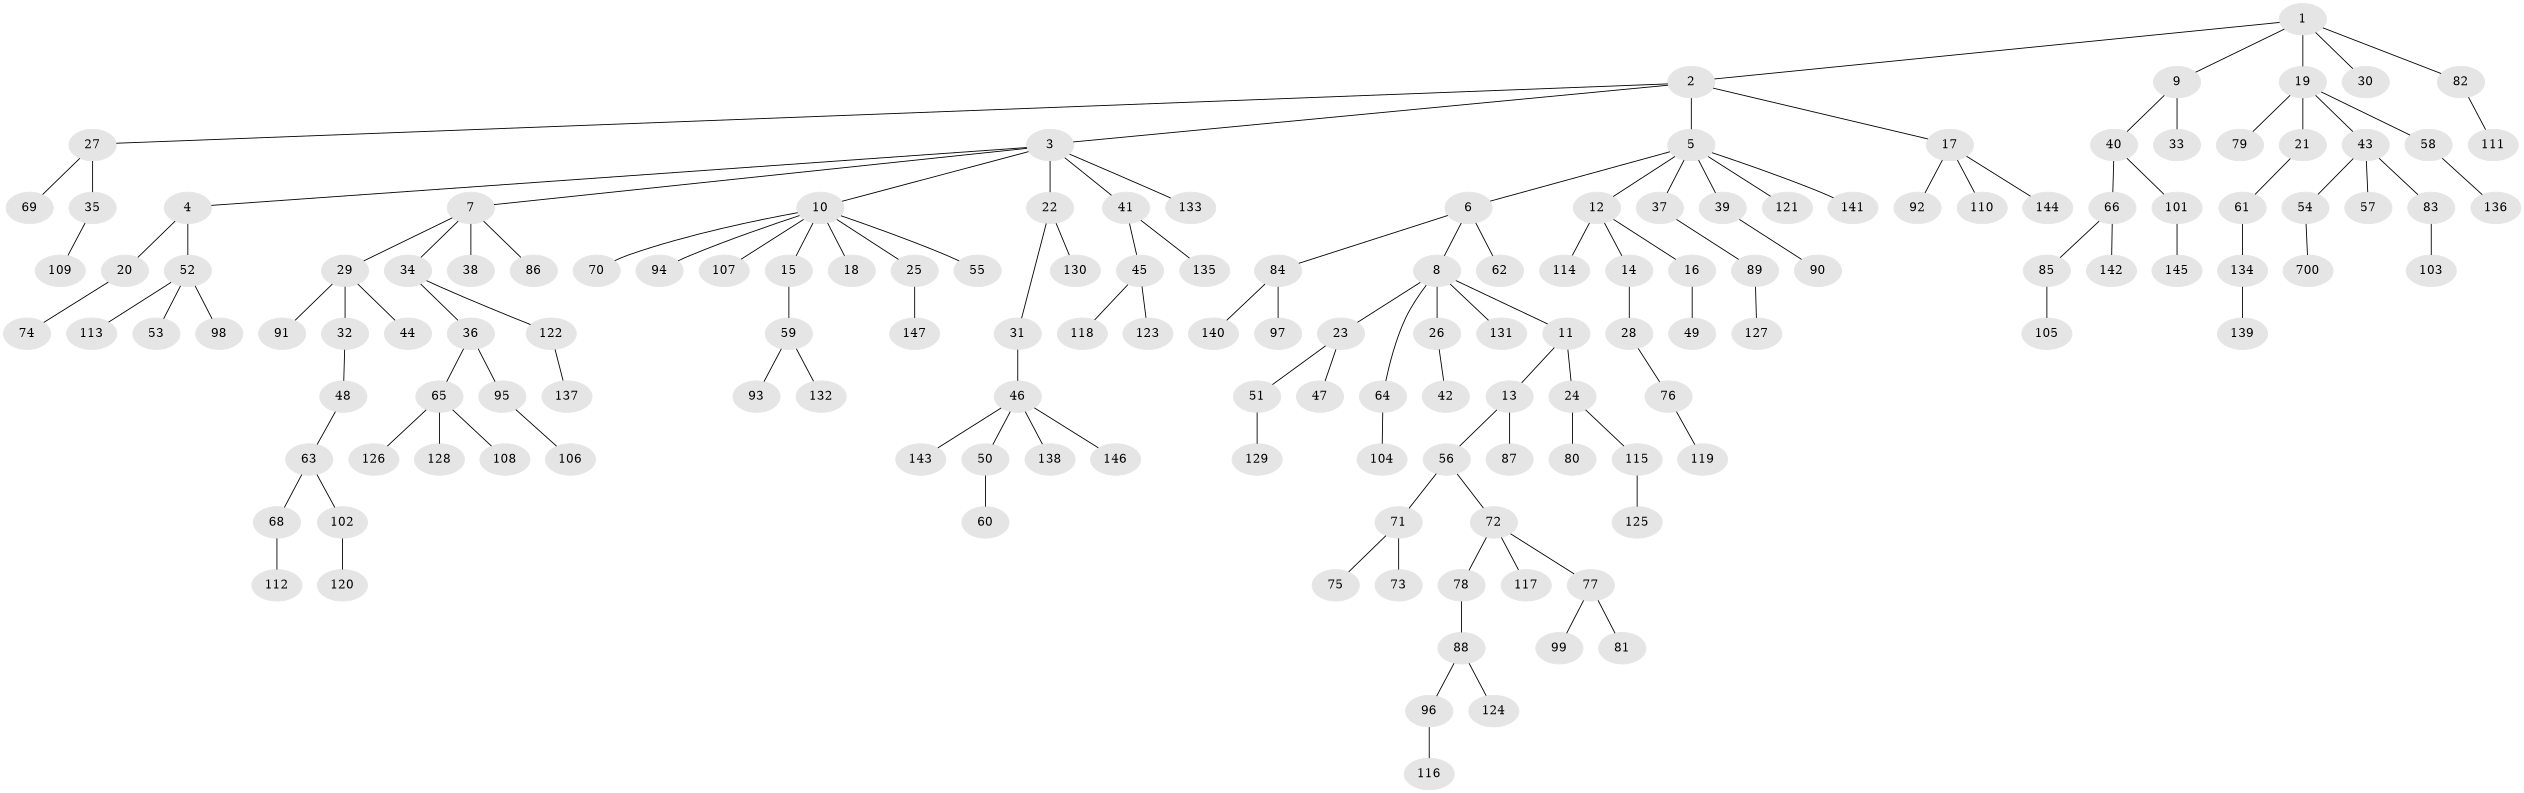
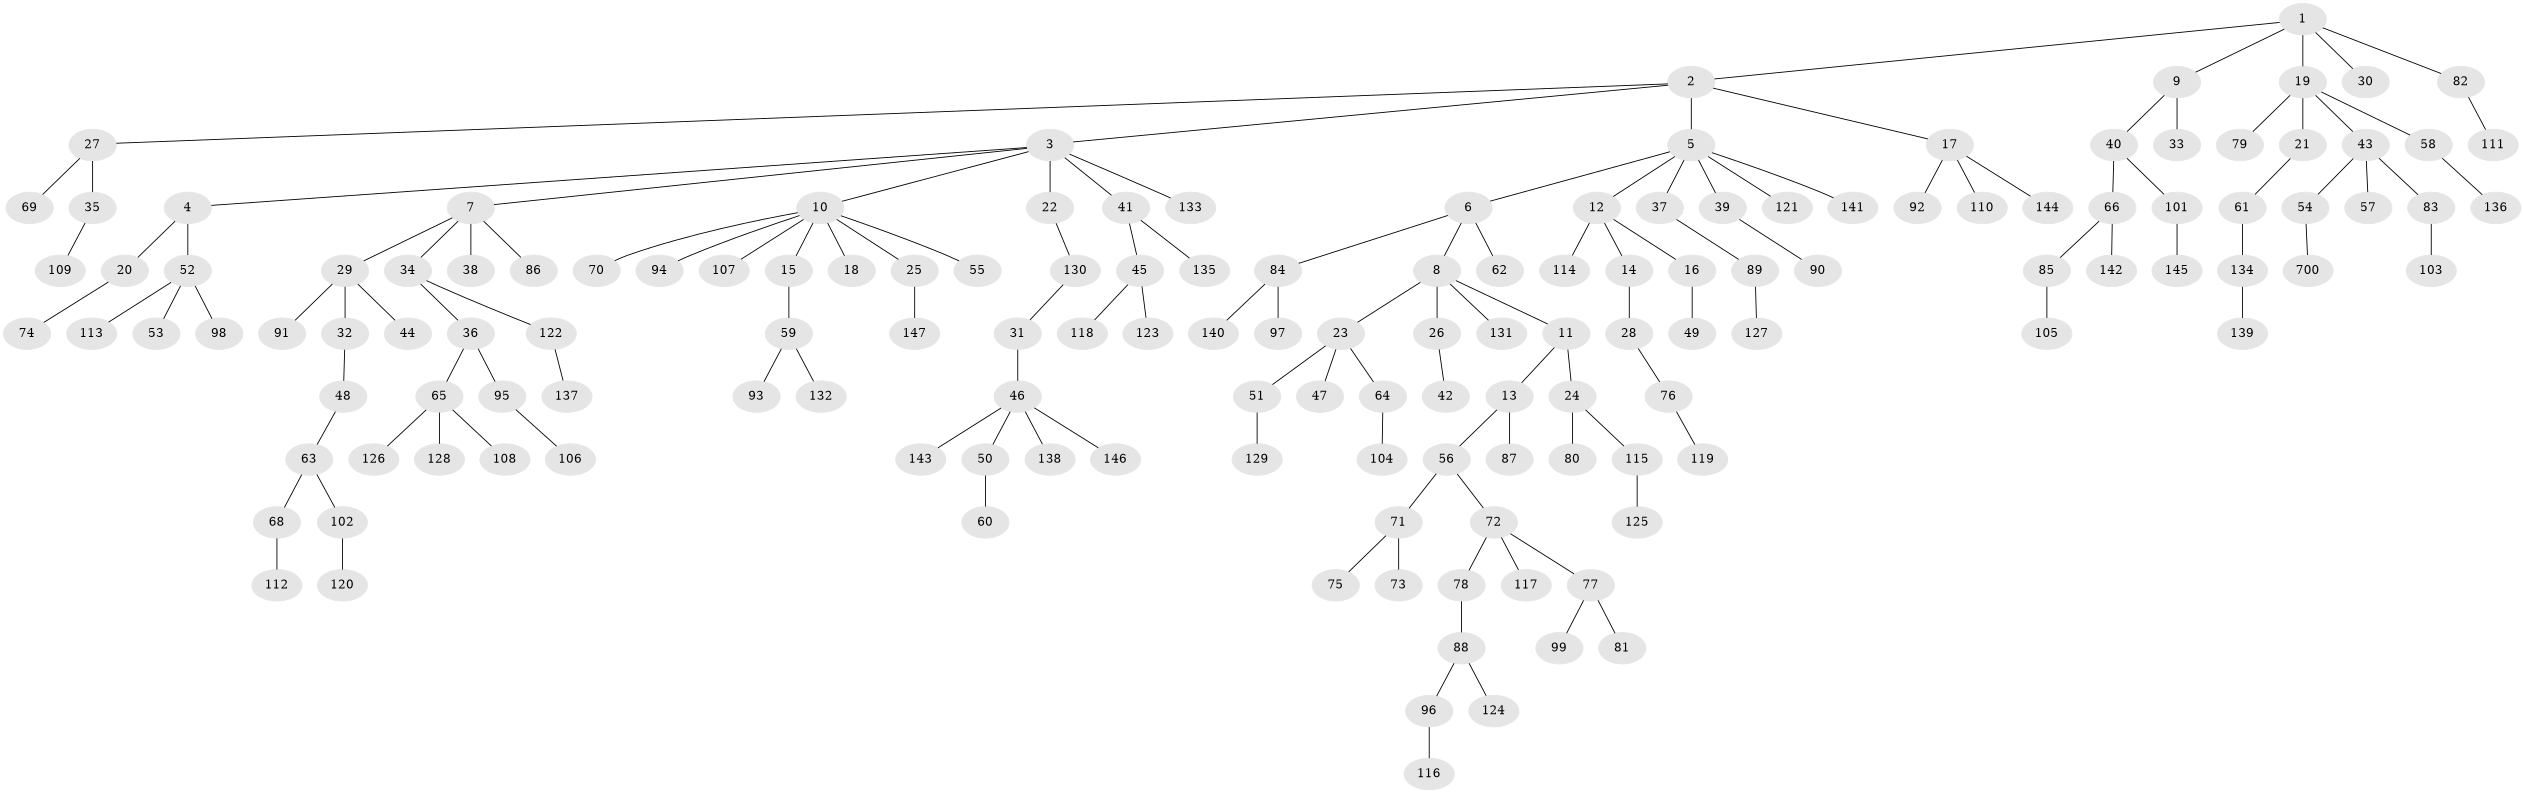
edge "22" -- "31": now "130" -- "31"
edge "8" -- "64": now "23" -- "64"
